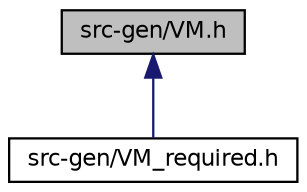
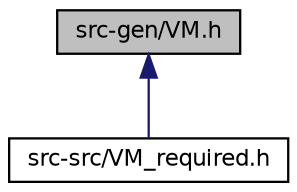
node "src-gen/VM_required.h": label "src-gen/VM_required.h" -> "src-src/VM_required.h"
